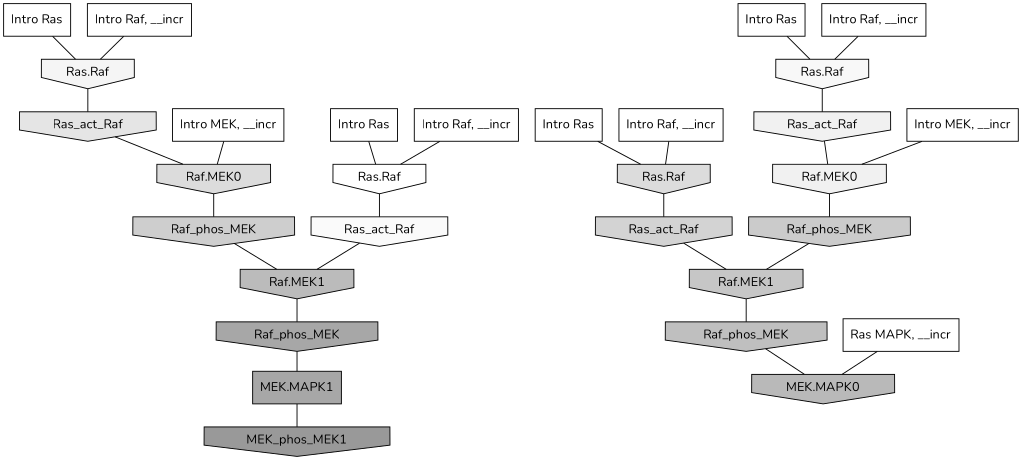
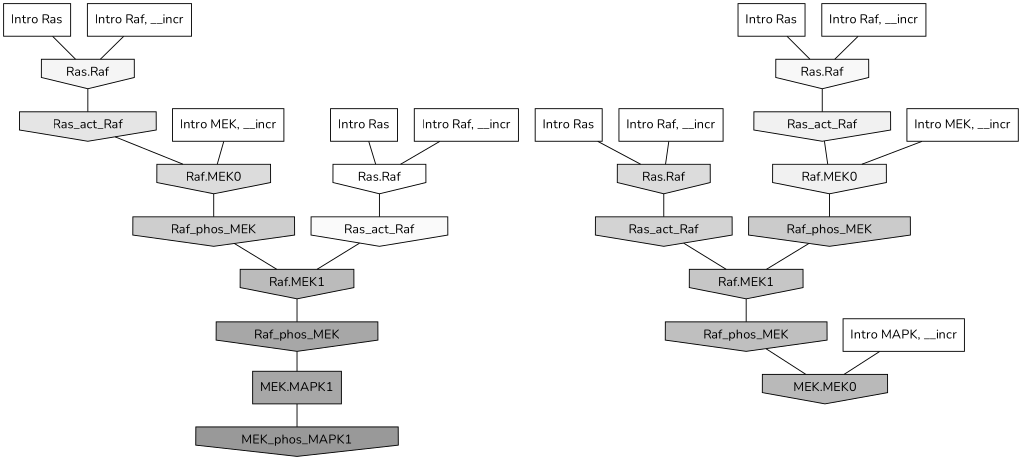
node "Ras MAPK, __incr": label "Ras MAPK, __incr" -> "Intro MAPK, __incr"
node "MEK.MAPK0": label "MEK.MAPK0" -> "MEK.MEK0"
node "MEK_phos_MEK1": label "MEK_phos_MEK1" -> "MEK_phos_MAPK1"
